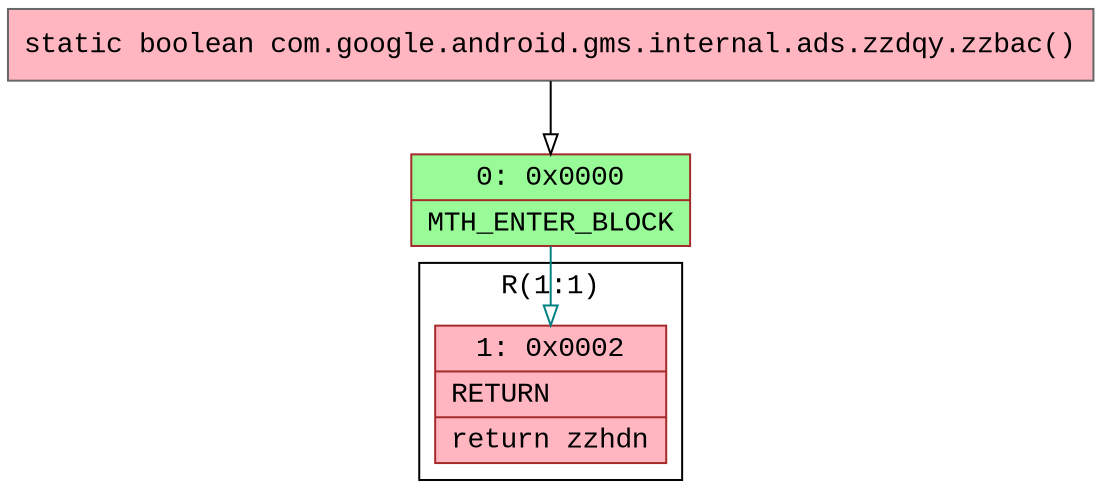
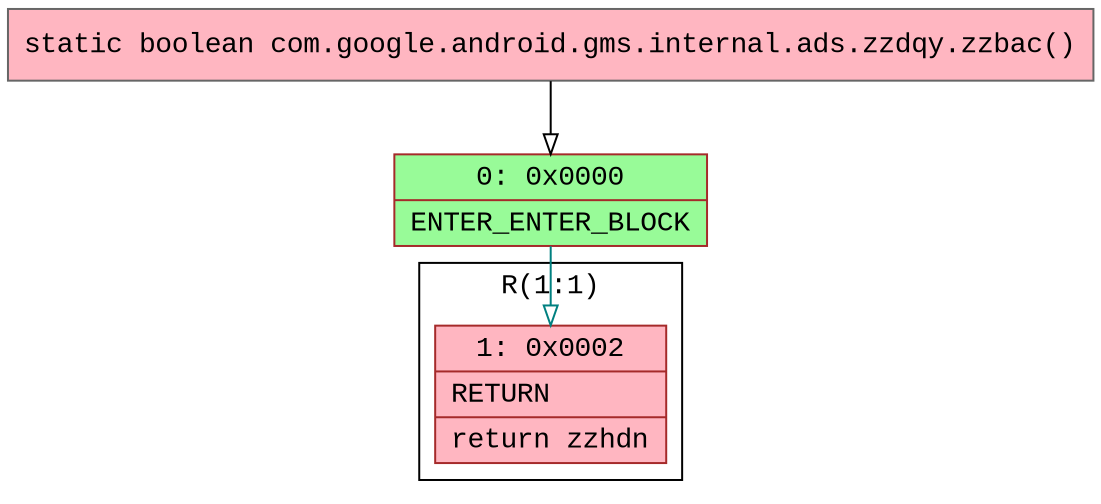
node "0: 0x0000": text "MTH_ENTER_BLOCK" -> "ENTER_ENTER_BLOCK"
